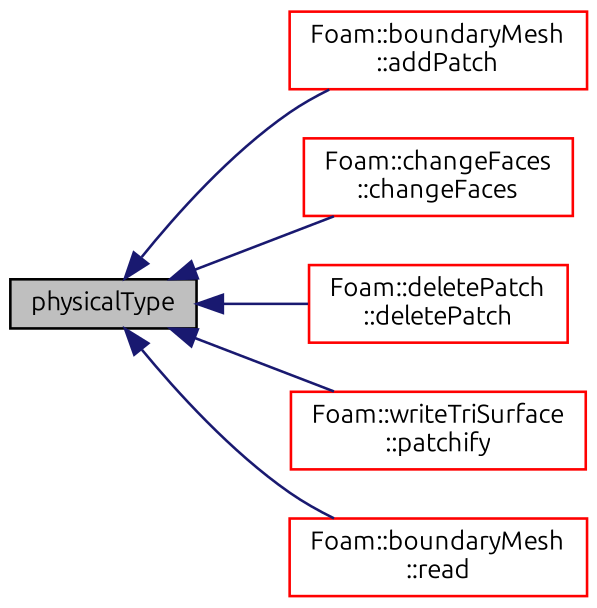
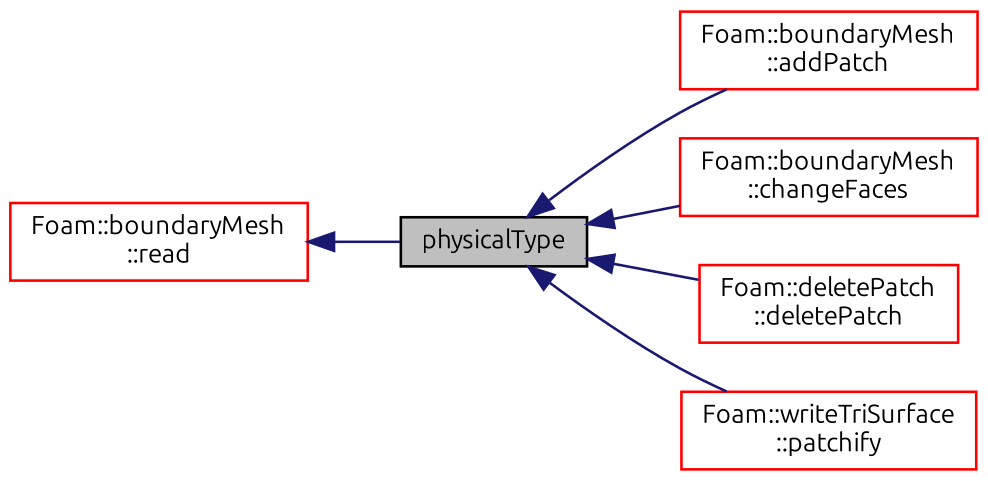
node "Foam::changeFaces ::changeFaces": label "Foam::changeFaces ::changeFaces" -> "Foam::boundaryMesh ::changeFaces"
edge "Foam::boundaryMesh ::read" -> "physicalType": reversed
